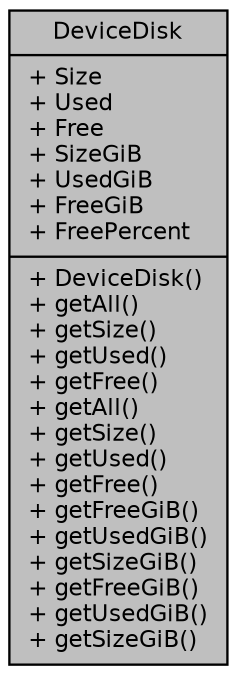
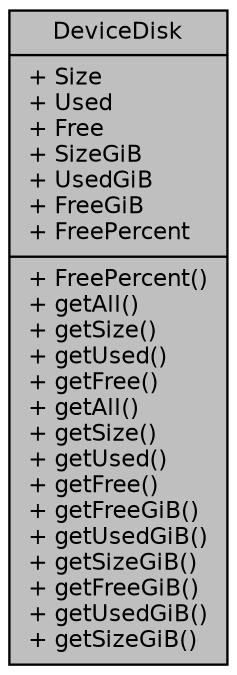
node "DeviceDisk": text "+ DeviceDisk()" -> "+ FreePercent()"
